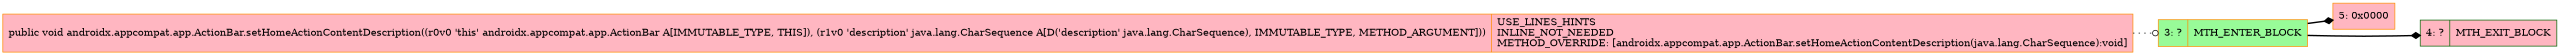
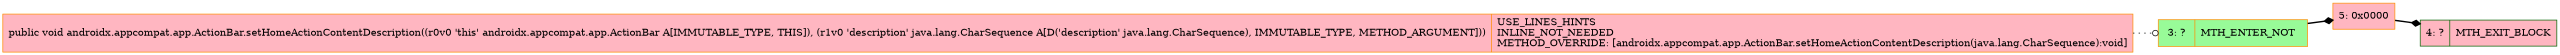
node "3: ?": text "MTH_ENTER_BLOCK" -> "MTH_ENTER_NOT"
edge "3: ?" -> "4: ?": now "5: 0x0000" -> "4: ?"
